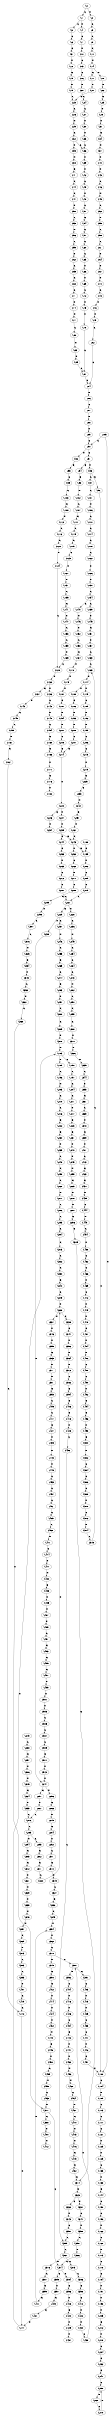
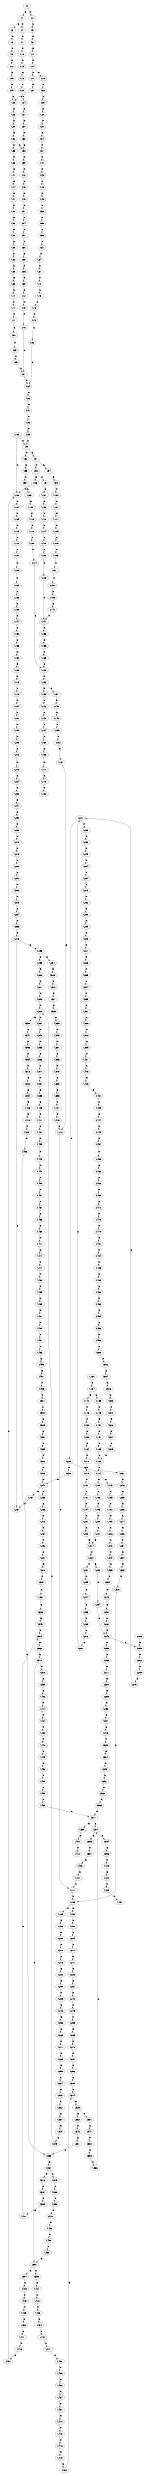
edge "S126" -> "S130": now "S126" -> "S147"
edge "S267" -> "S276": reversed
edge "S270" -> "S250": now "S270" -> "S279"
